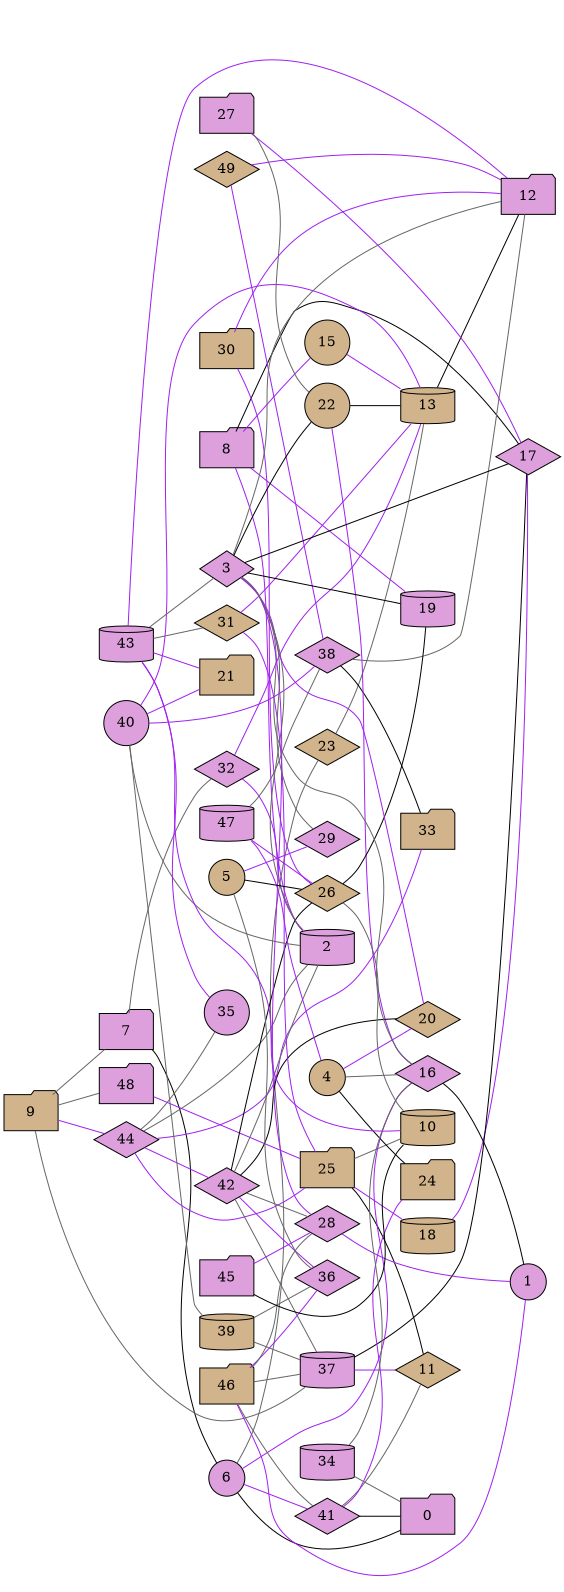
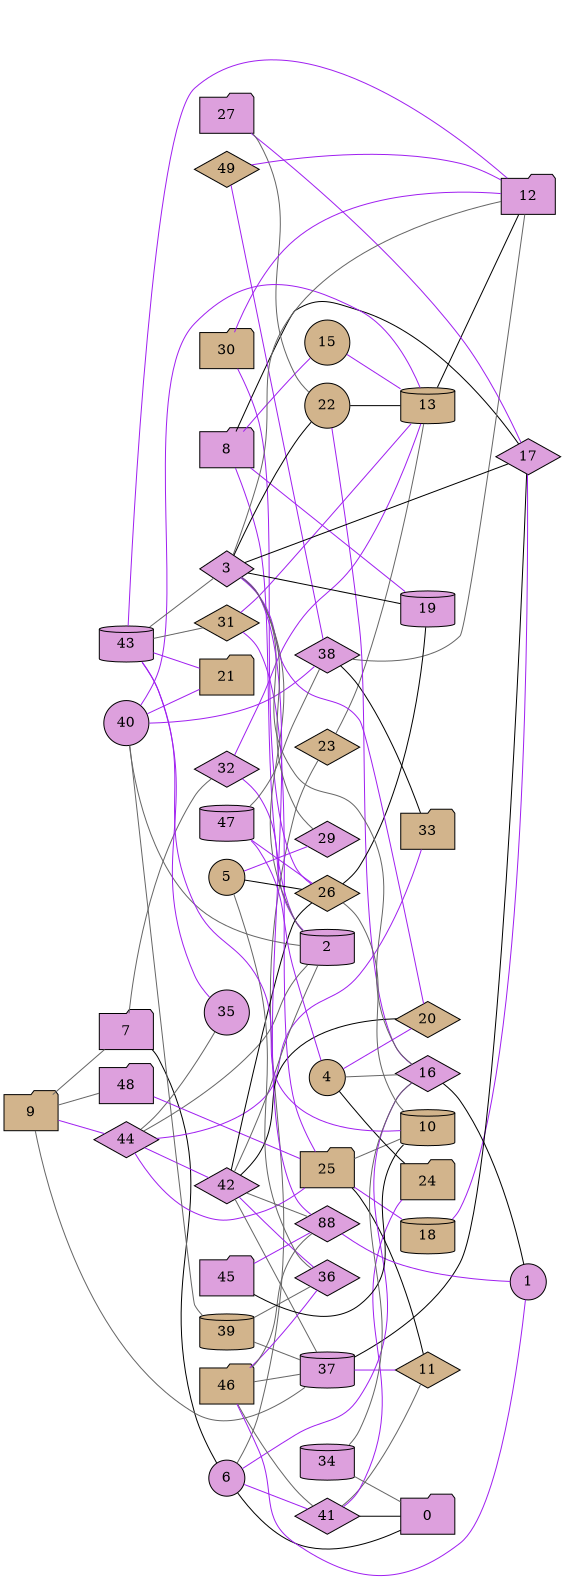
node "28": label "28" -> "88"
